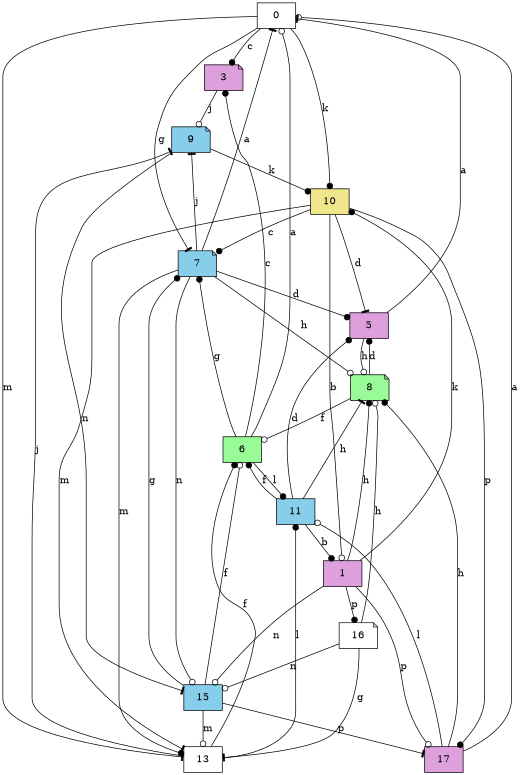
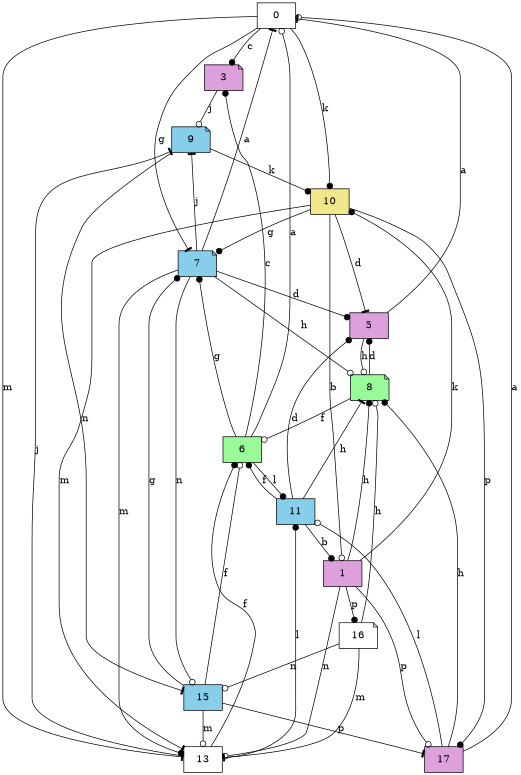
edge "10" -> "7": label "c" -> "g"
edge "1" -> "15": now "1" -> "13"
edge "16" -> "13": label "g" -> "m"
